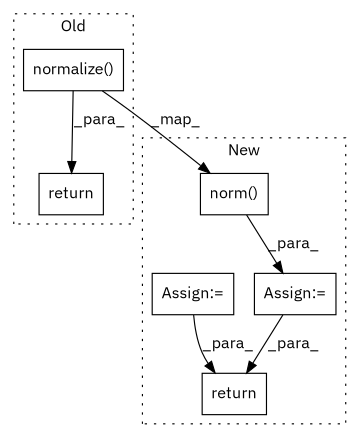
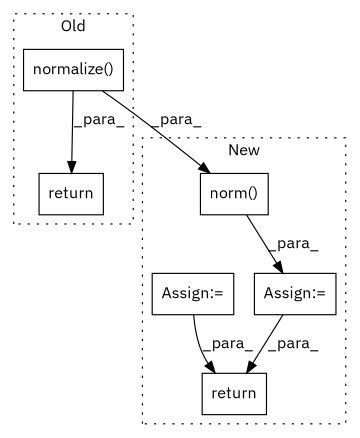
edge "normalize()" -> "norm()": label "_map_" -> "_para_"
